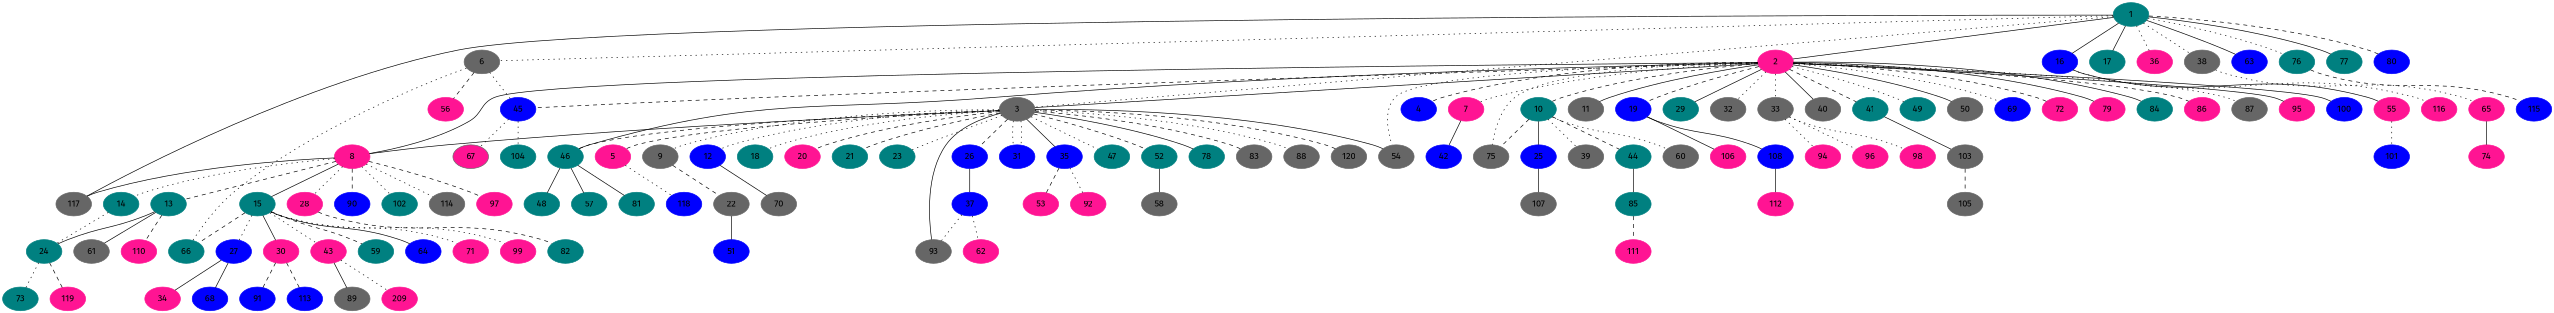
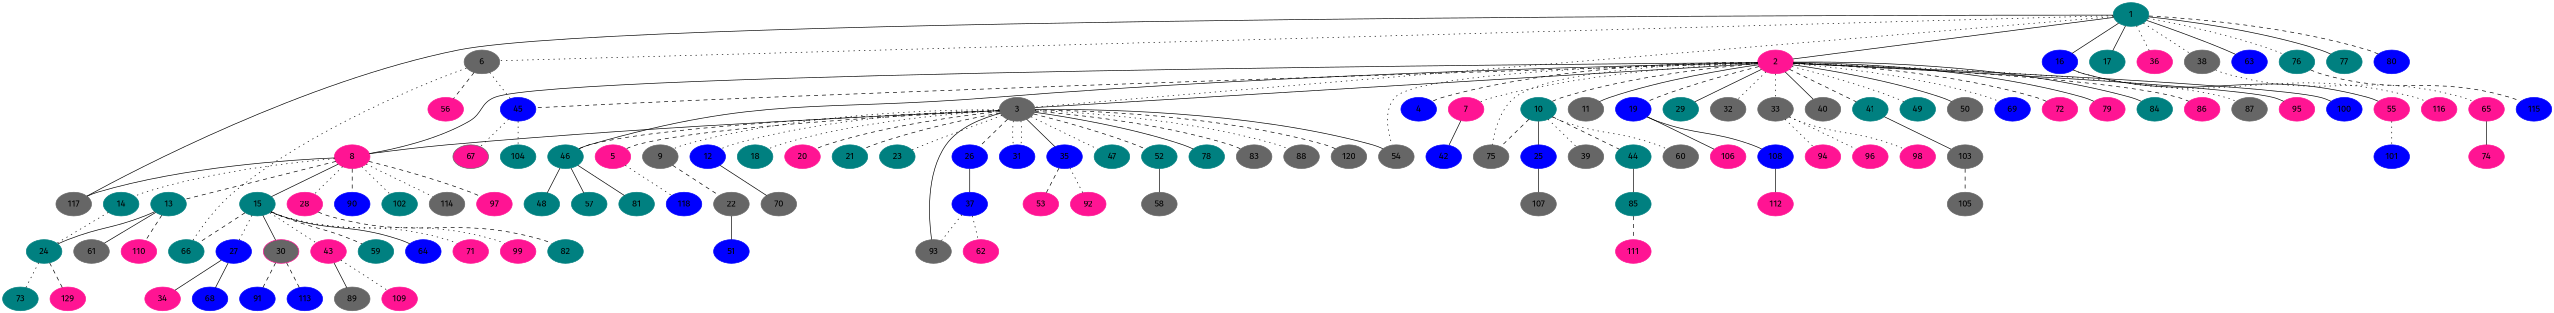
node "30": fillcolor deeppink -> gray40
node "119": label "119" -> "129"
node "209": label "209" -> "109"
